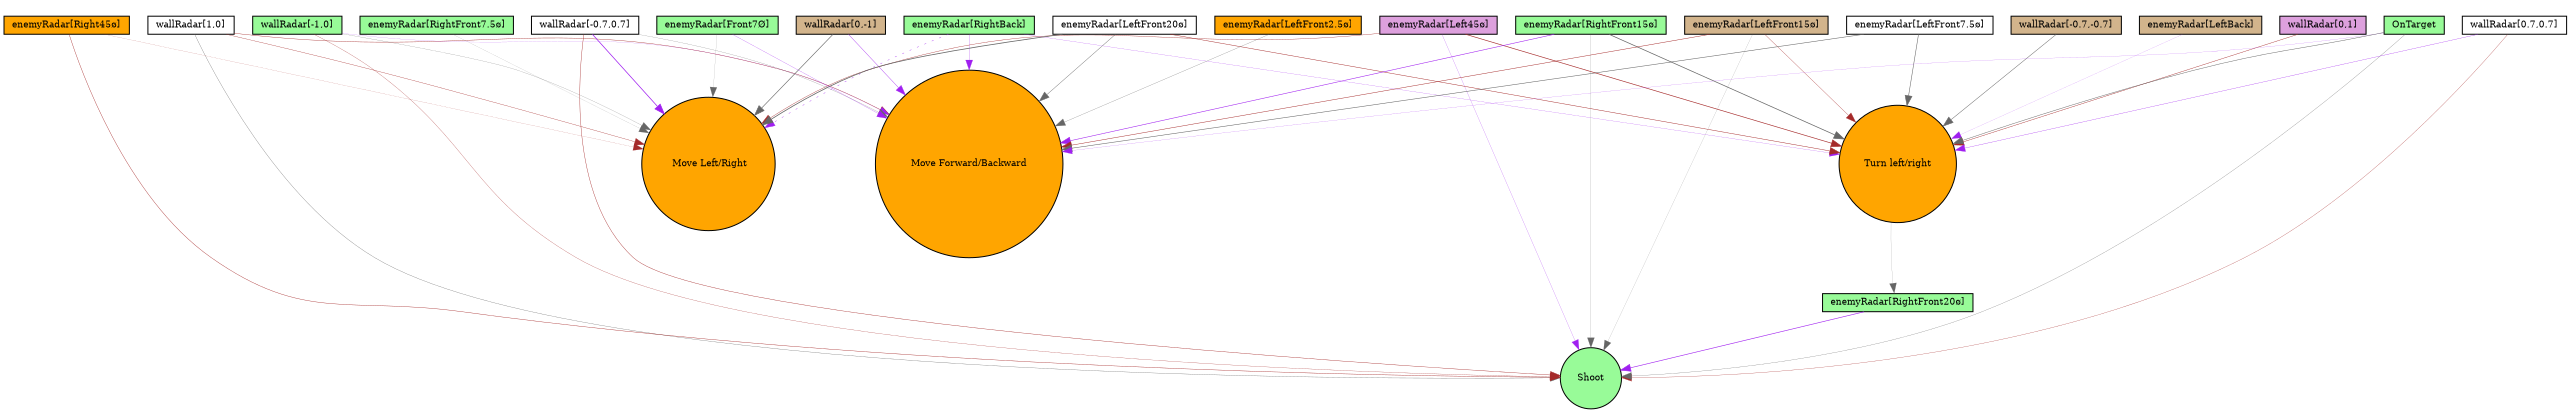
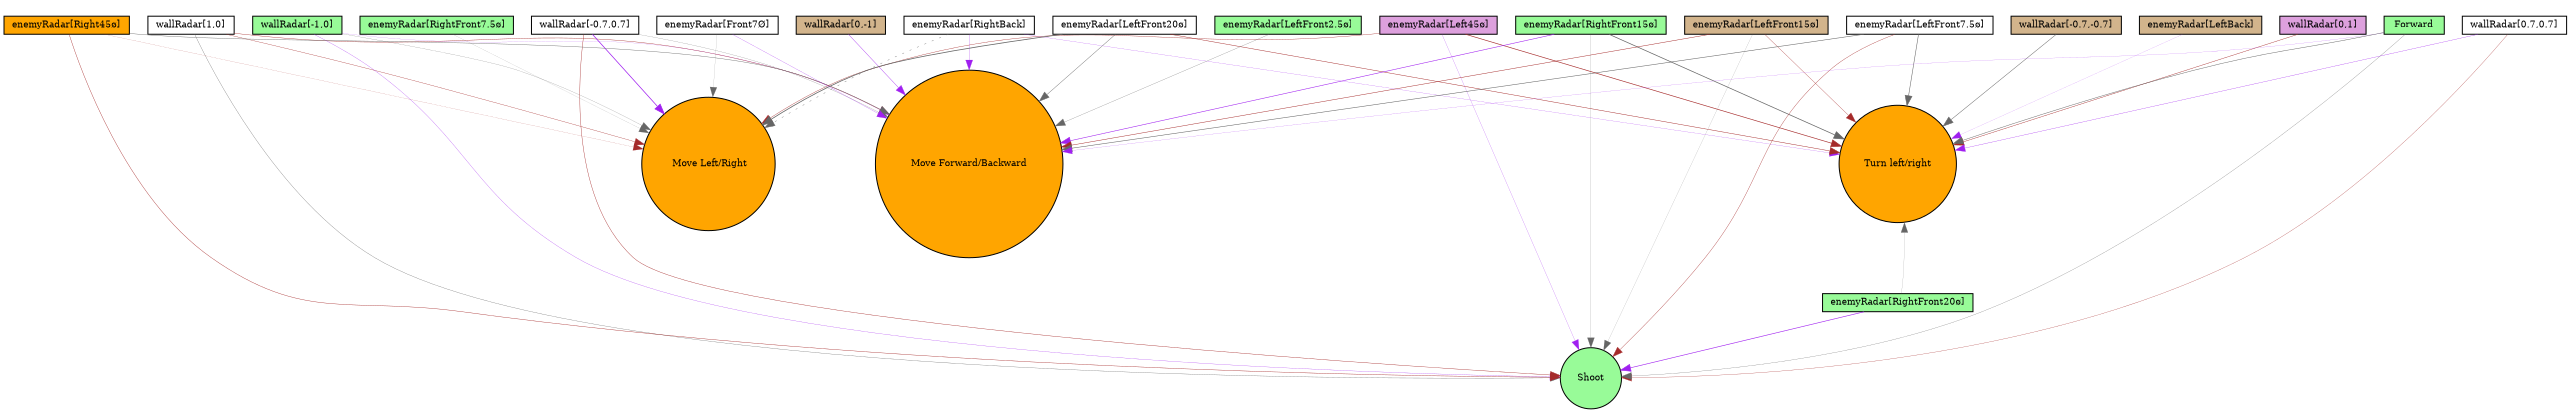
node "enemyRadar[Front7Ø]": fillcolor palegreen -> white
node "enemyRadar[RightBack]": fillcolor palegreen -> white
node "enemyRadar[LeftFront2.5ø]": fillcolor orange -> palegreen
node "OnTarget": label "OnTarget" -> "Forward"
edge "enemyRadar[Right45ø]" -> "Move Forward/Backward": added
edge "enemyRadar[RightBack]" -> "Move Left/Right": color purple -> gray40
edge "wallRadar[0,-1]" -> "Move Left/Right": removed
edge "enemyRadar[LeftFront7.5ø]" -> "Shoot": added
edge "Turn left/right" -> "enemyRadar[RightFront20ø]": reversed
edge "wallRadar[-1,0]" -> "Shoot": color brown -> purple
